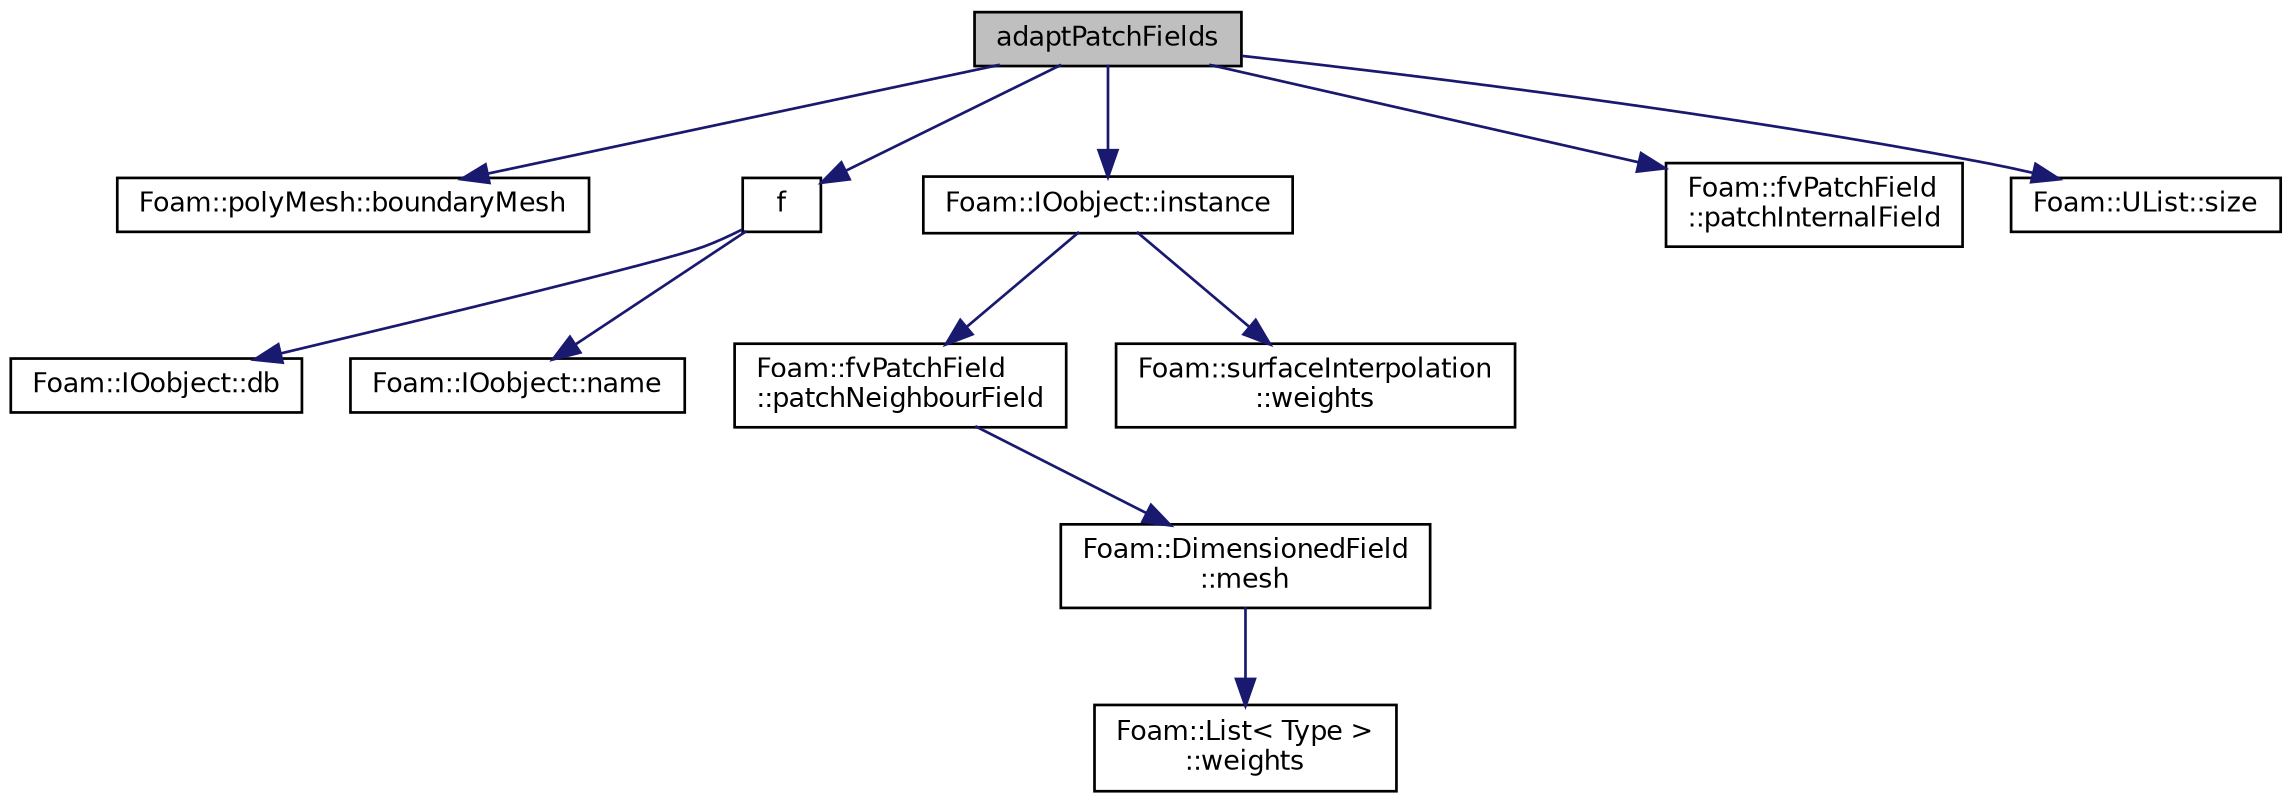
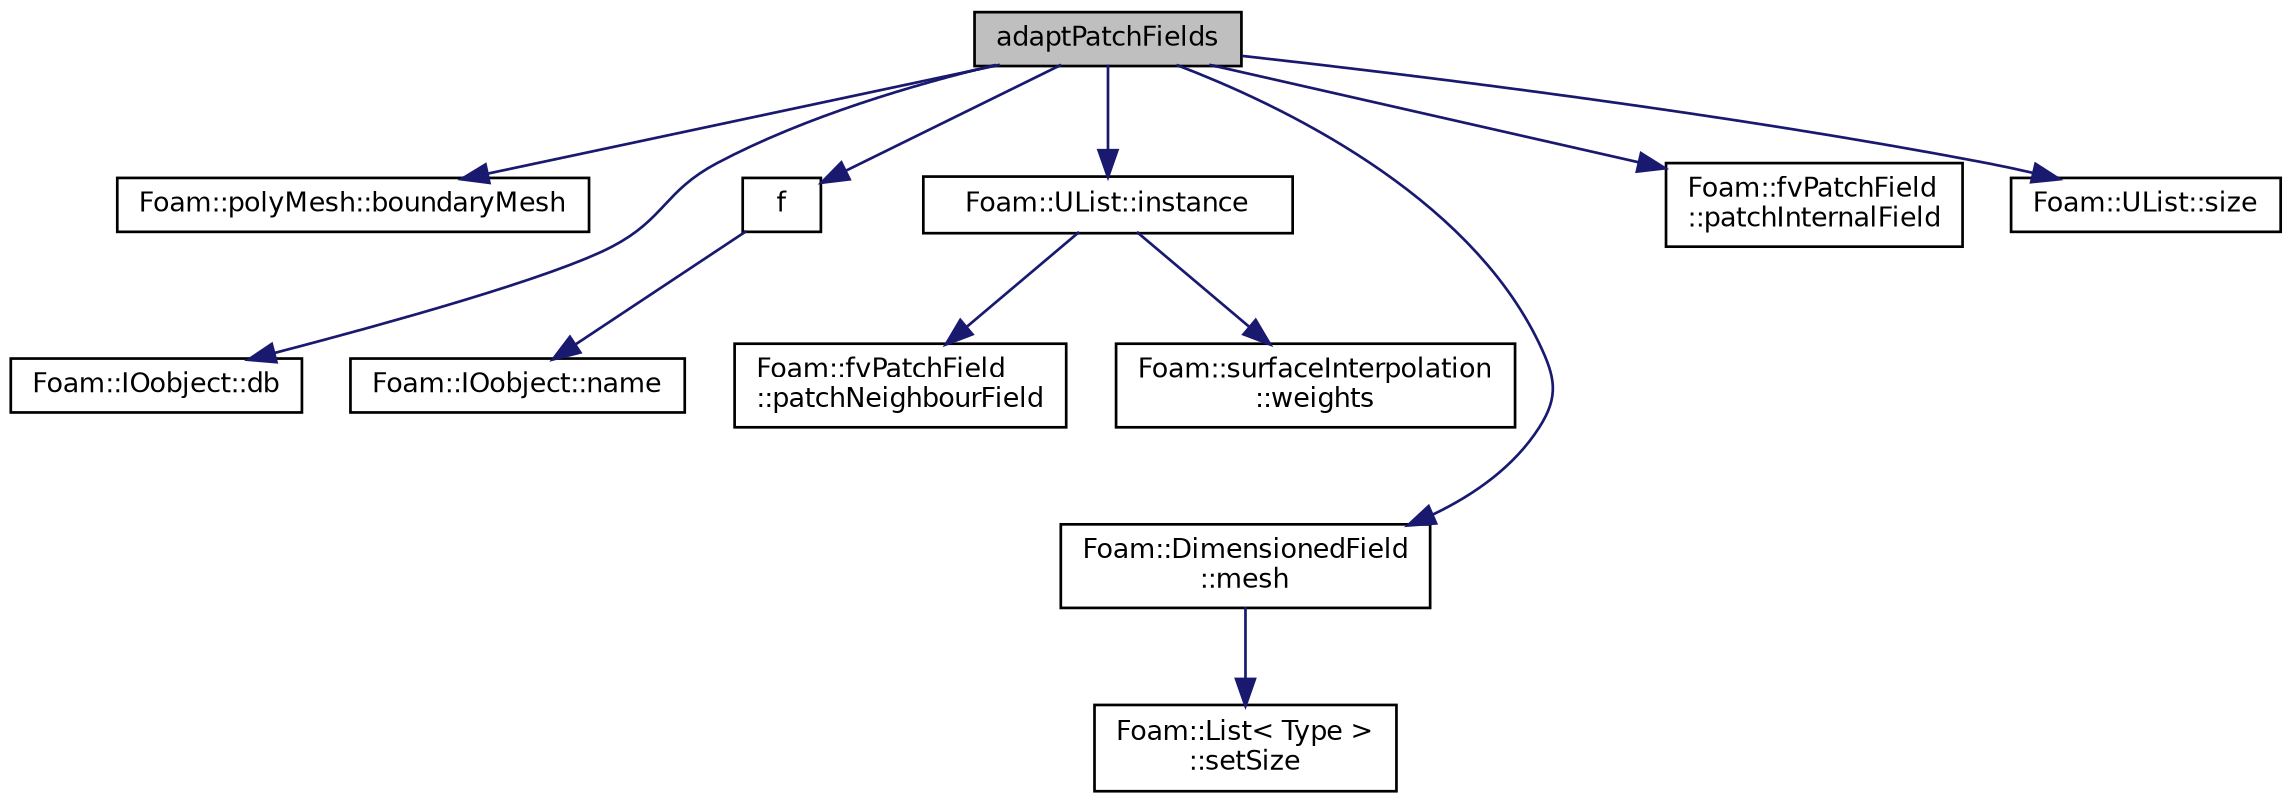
node "Foam::IOobject::instance": label "Foam::IOobject::instance" -> "Foam::UList::instance"
edge "f" -> "Foam::IOobject::db": now "adaptPatchFields" -> "Foam::IOobject::db"
edge "Foam::fvPatchField ::patchNeighbourField" -> "Foam::DimensionedField ::mesh": now "adaptPatchFields" -> "Foam::DimensionedField ::mesh"
node "Foam::List< Type > ::weights": label "Foam::List< Type > ::weights" -> "Foam::List< Type > ::setSize"
